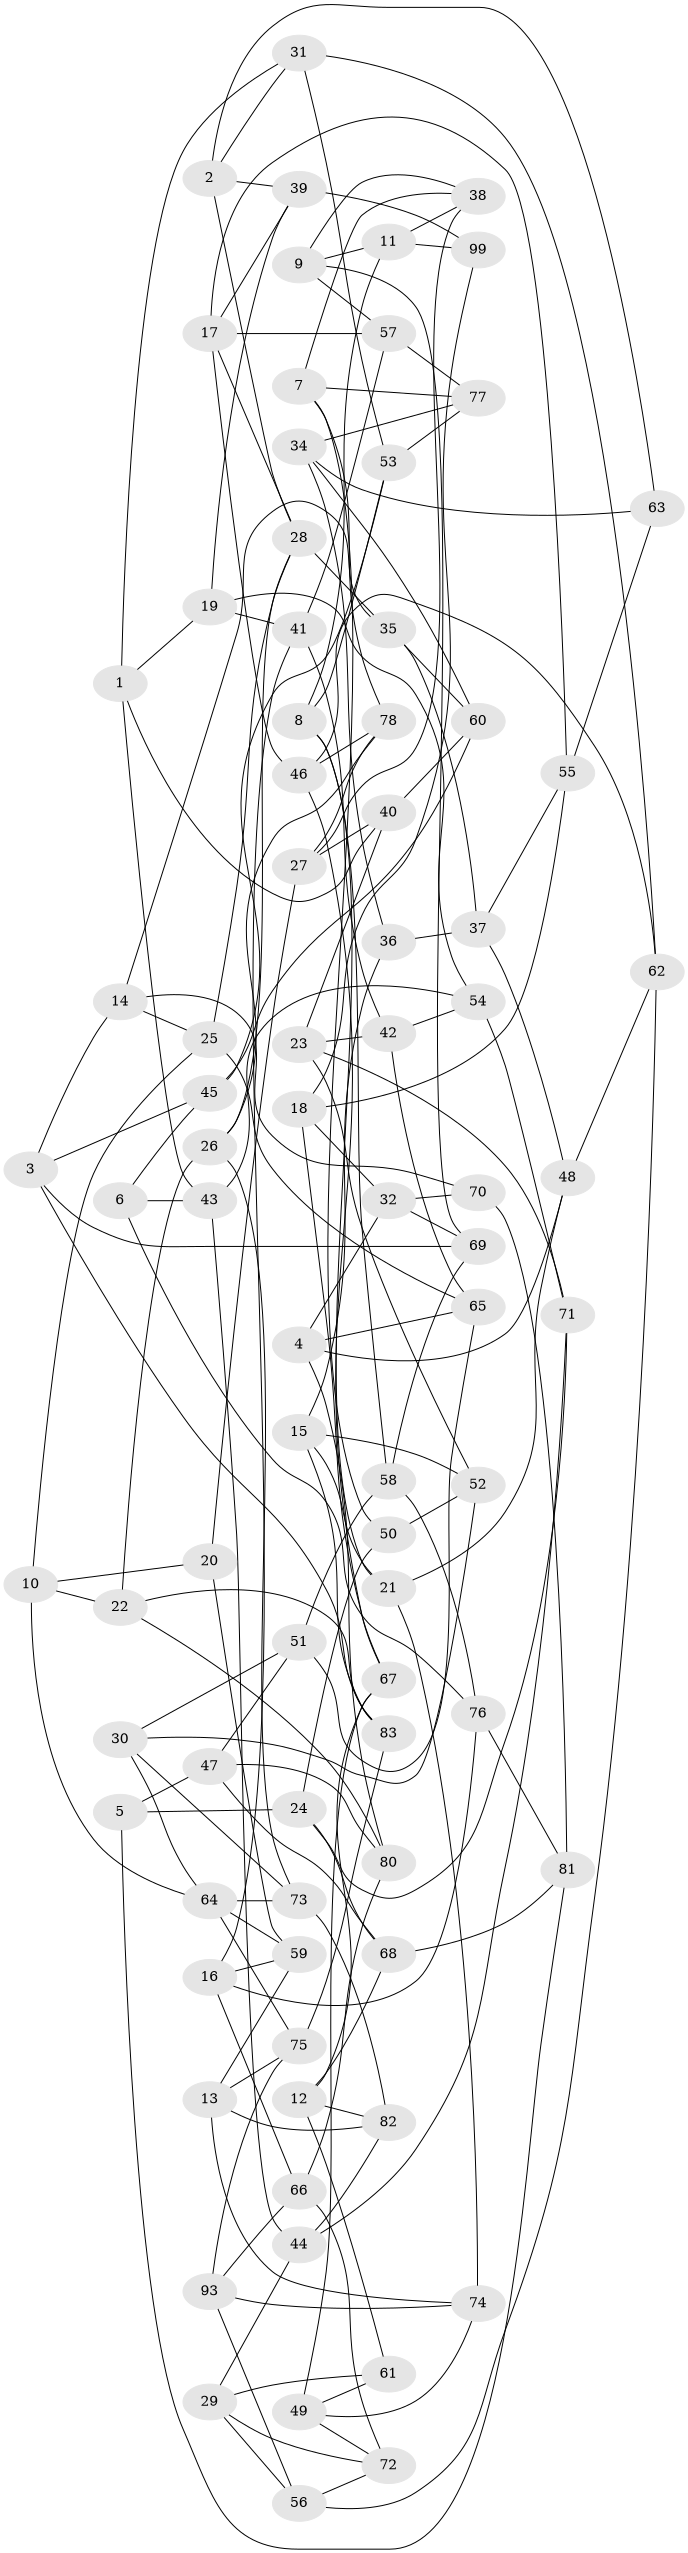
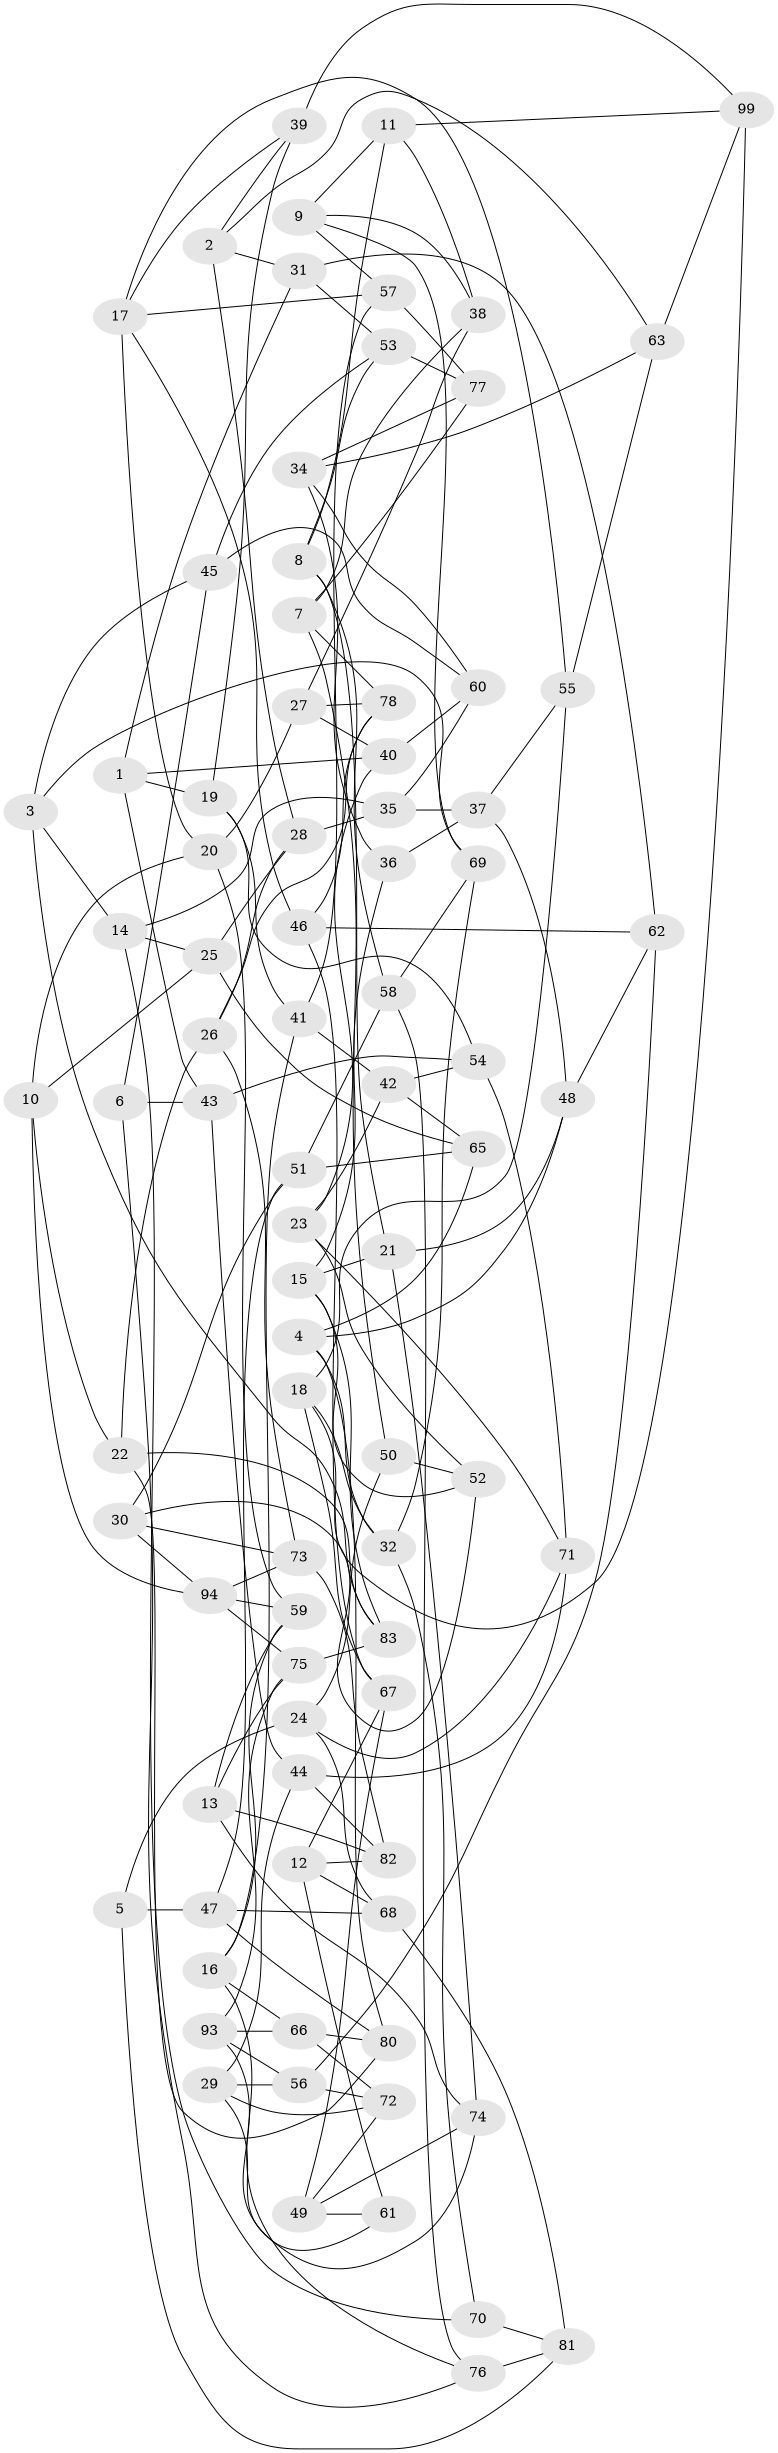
edge "99" -- "63": added
edge "17" -- "28": now "17" -- "20"
node "64": label "64" -> "94"
